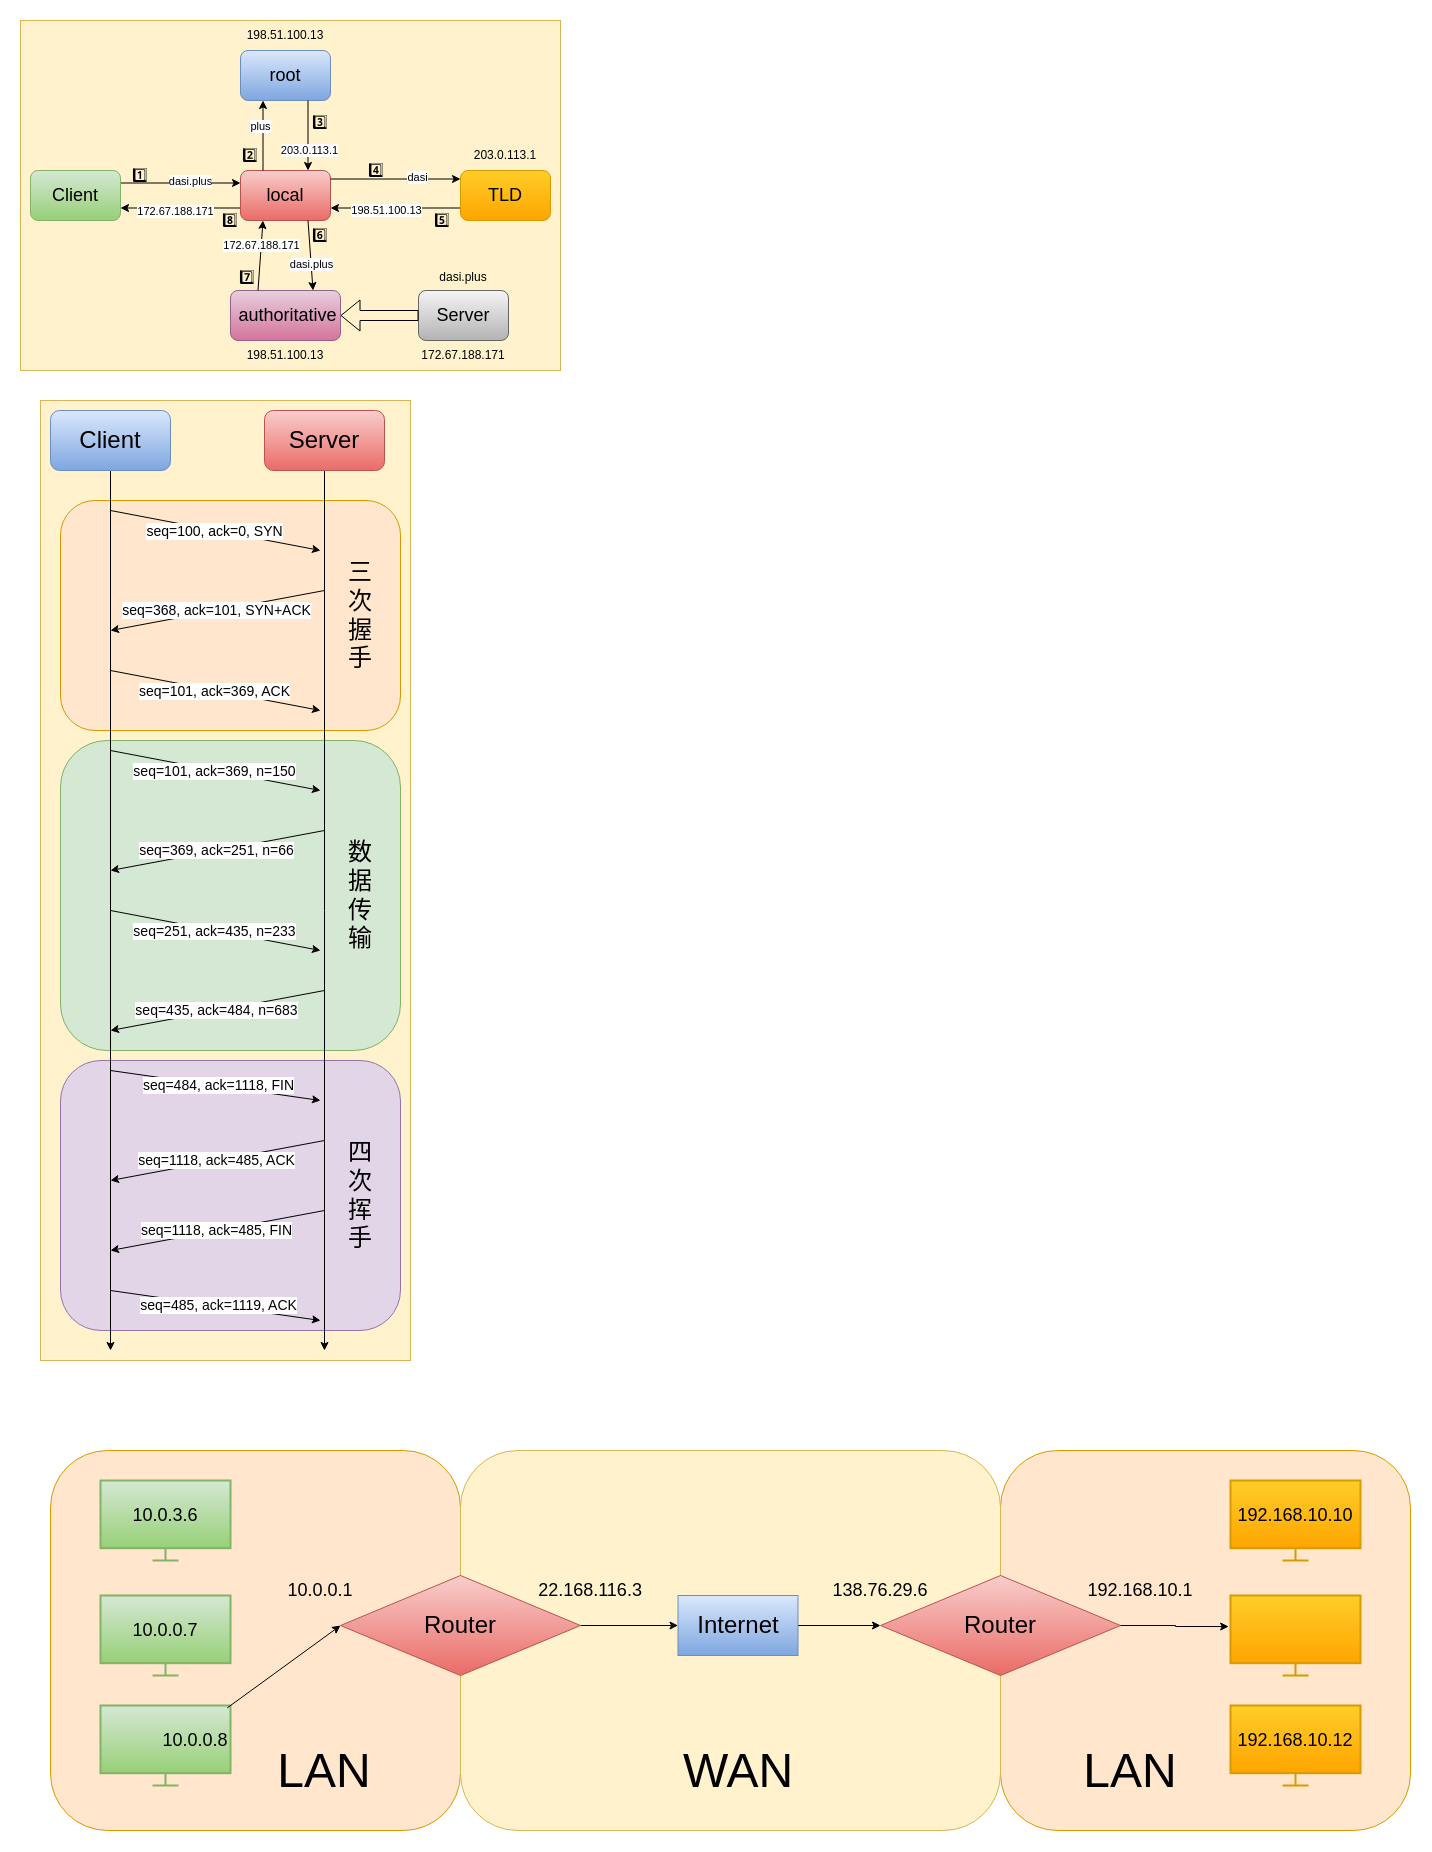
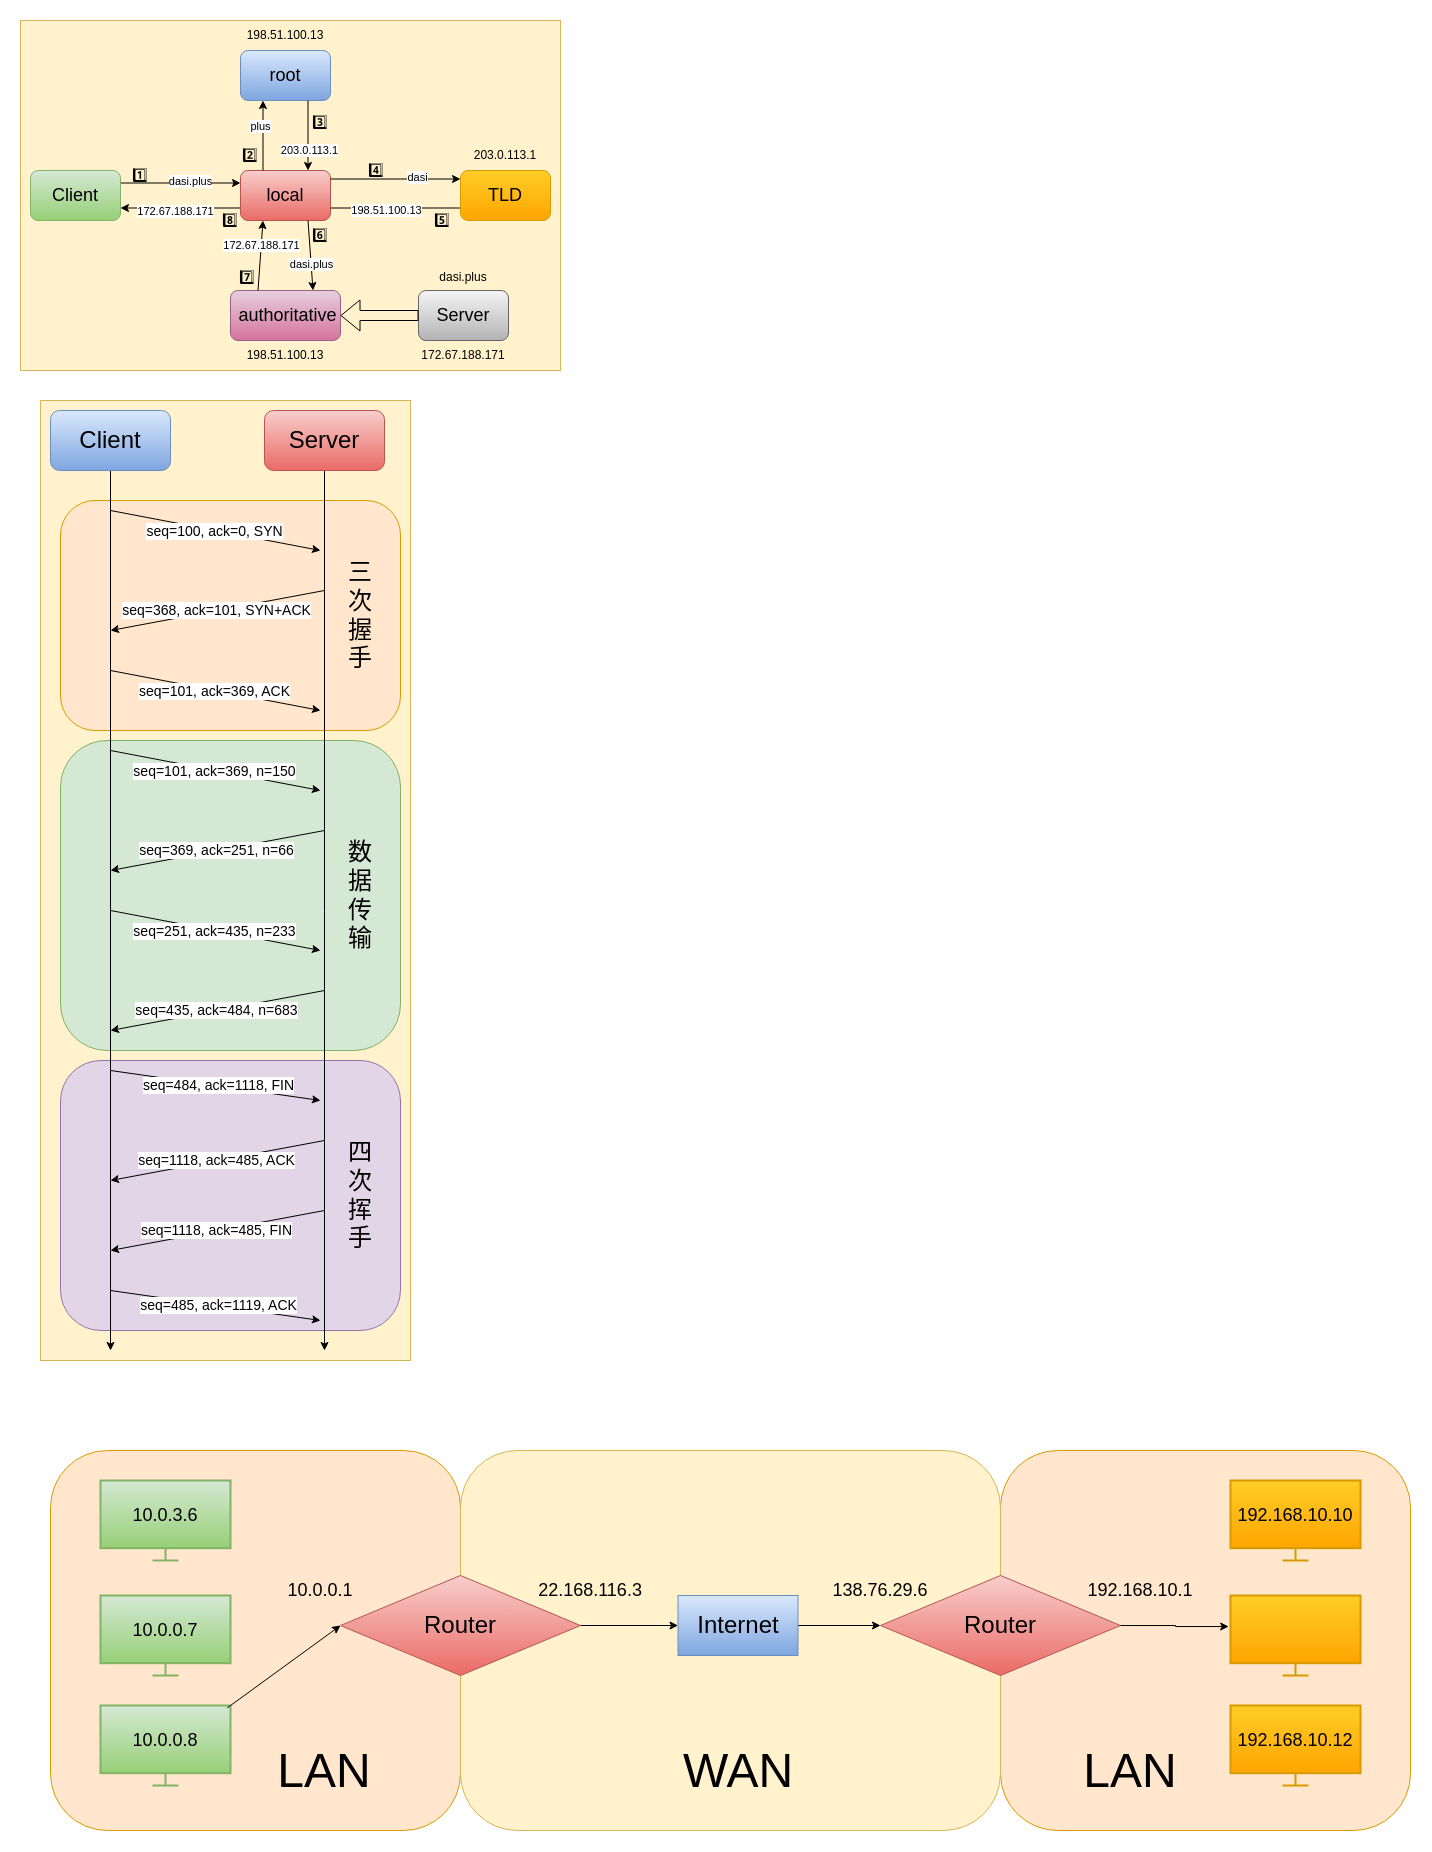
edge "TLD" -> "local": arrowhead classic -> none
node "10.0.0.8": moved (196, 1741) -> (166, 1741)
